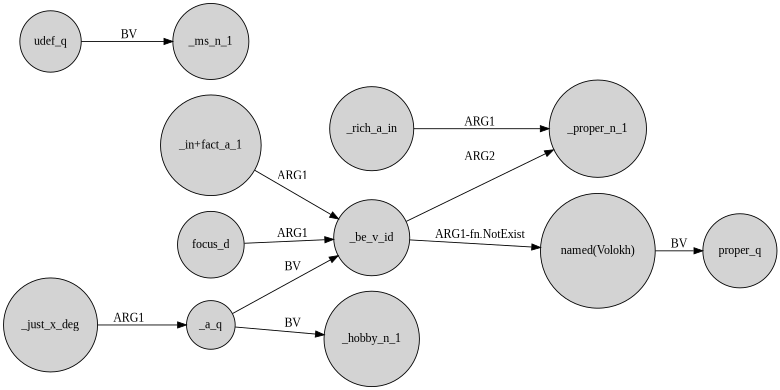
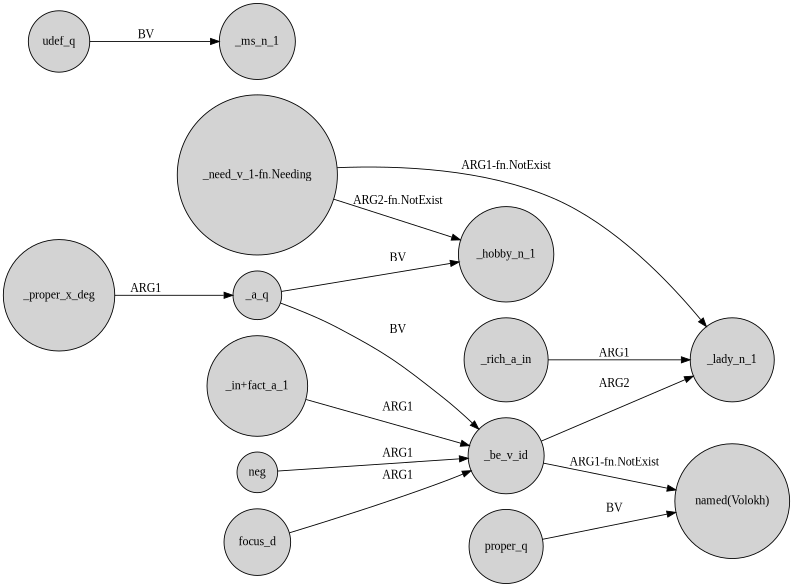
node "_proper_n_1": label "_proper_n_1" -> "_lady_n_1"
node "_need_v_1-fn.Needing": added
edge "named(Volokh)" -> "proper_q": reversed
node "_just_x_deg": label "_just_x_deg" -> "_proper_x_deg"
node "neg": added
